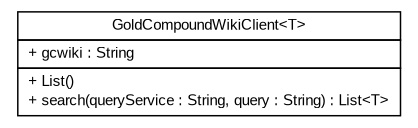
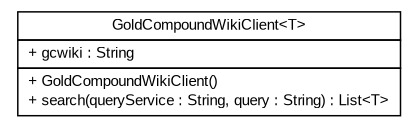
node "GoldCompoundWikiClient<T>": text "+ List()" -> "+ GoldCompoundWikiClient()"
